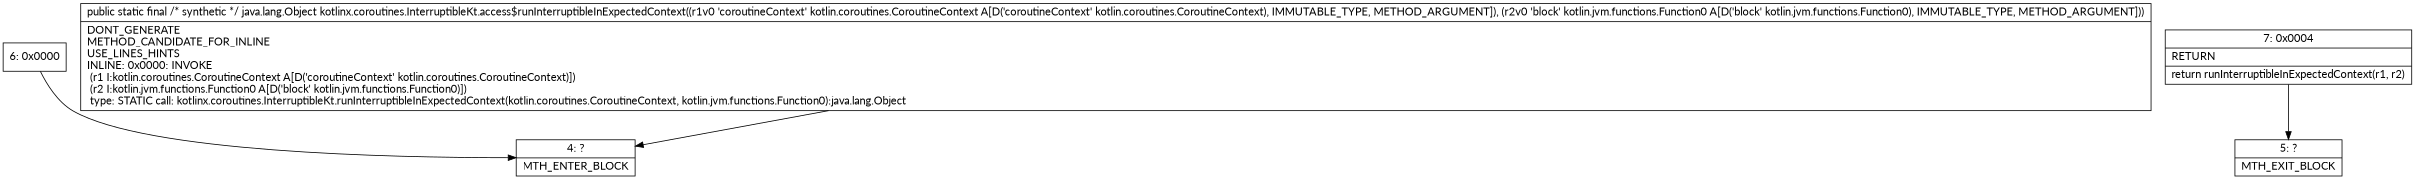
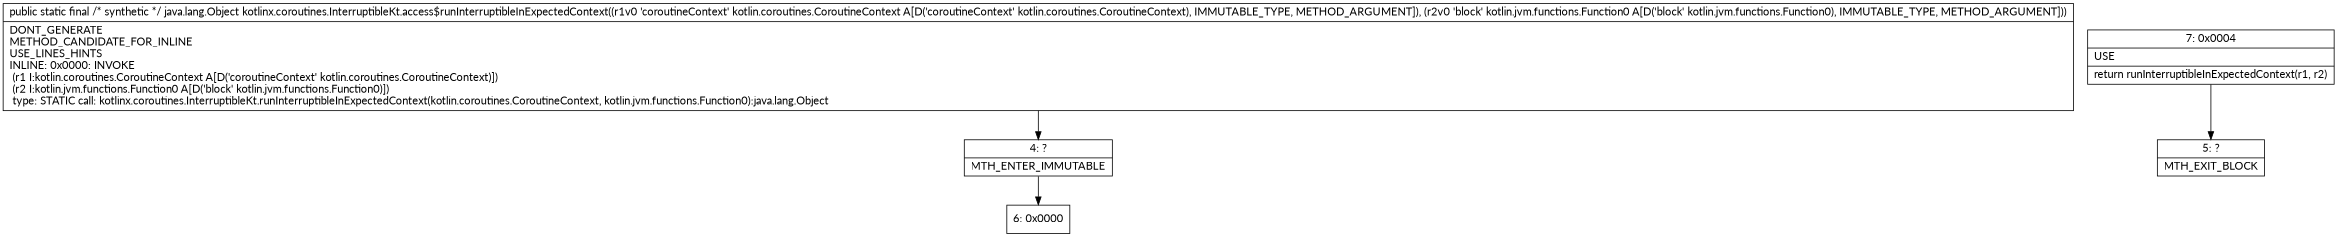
node "7: 0x0004": text "RETURN" -> "USE"
edge "6: 0x0000" -> "4: ?": reversed
node "4: ?": text "MTH_ENTER_BLOCK" -> "MTH_ENTER_IMMUTABLE"
